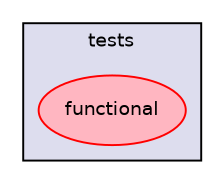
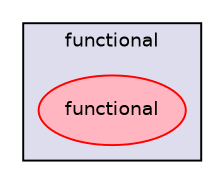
cluster "tests": label "tests" -> "functional"
